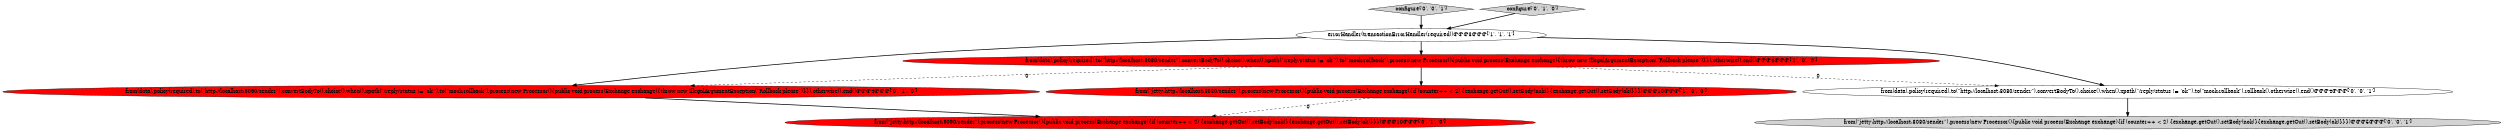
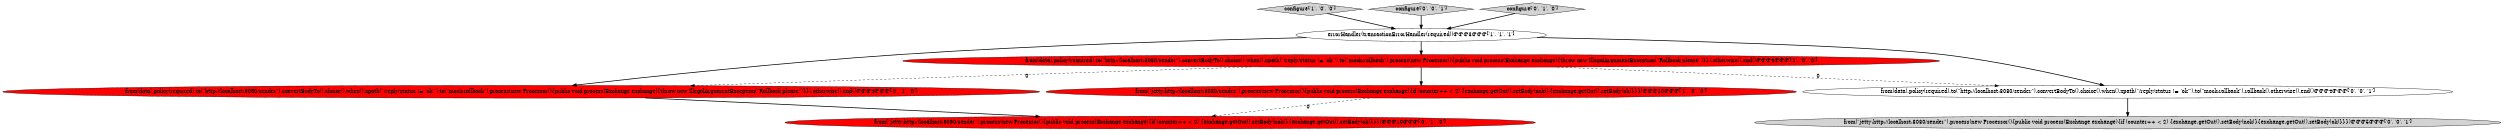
node "configure['1', '0', '0']": added
